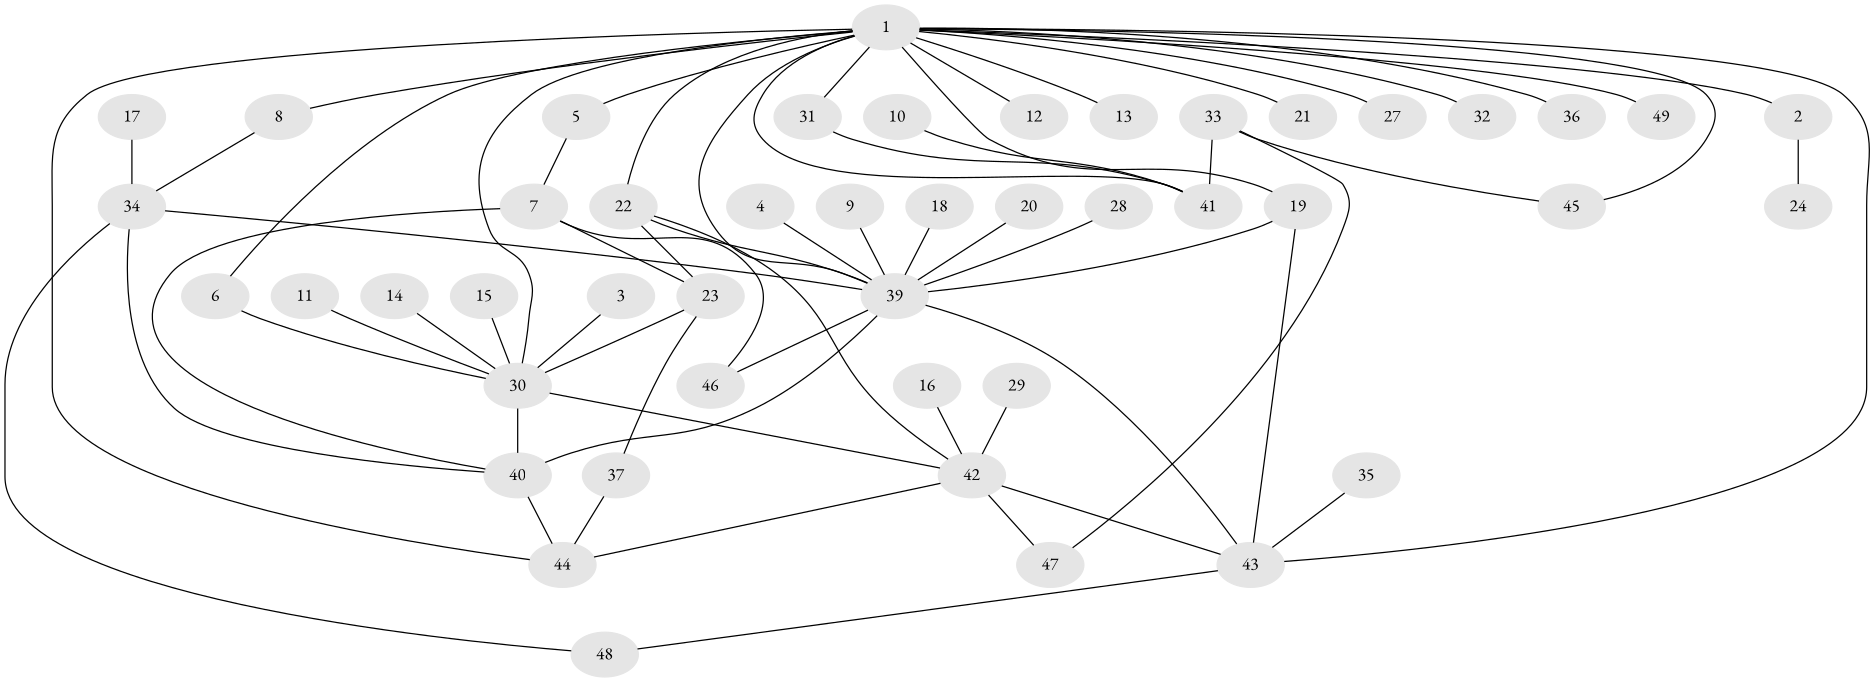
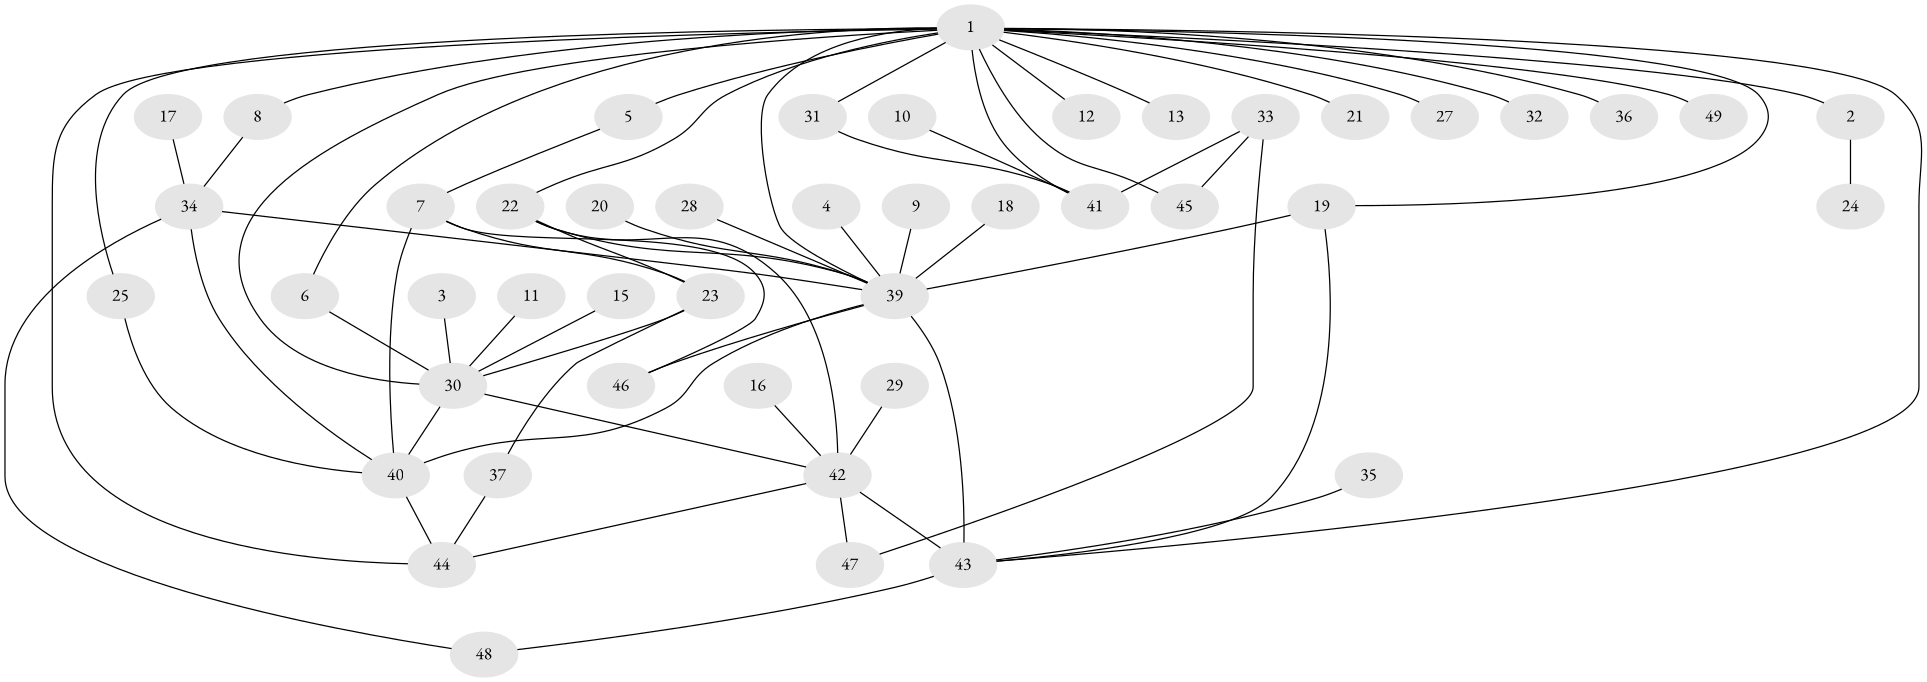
node "25": added
node "14": removed
